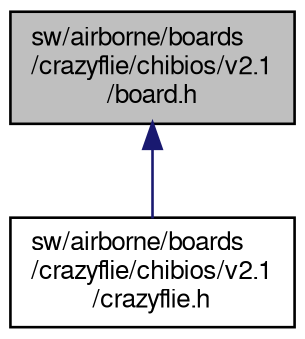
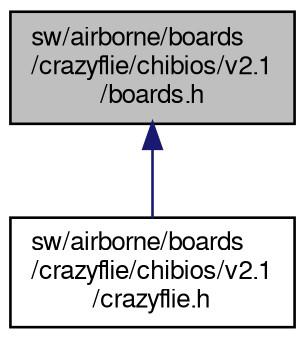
node "sw/airborne/boards /crazyflie/chibios/v2.1 /board.h": label "sw/airborne/boards /crazyflie/chibios/v2.1 /board.h" -> "sw/airborne/boards /crazyflie/chibios/v2.1 /boards.h"
